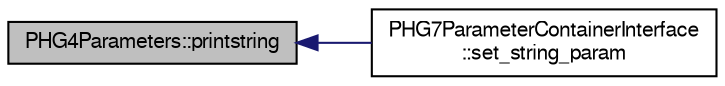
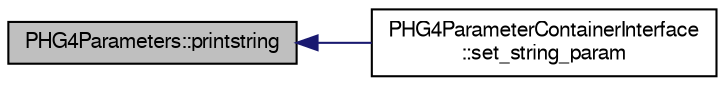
node "PHG7ParameterContainerInterface ::set_string_param": label "PHG7ParameterContainerInterface ::set_string_param" -> "PHG4ParameterContainerInterface ::set_string_param"
